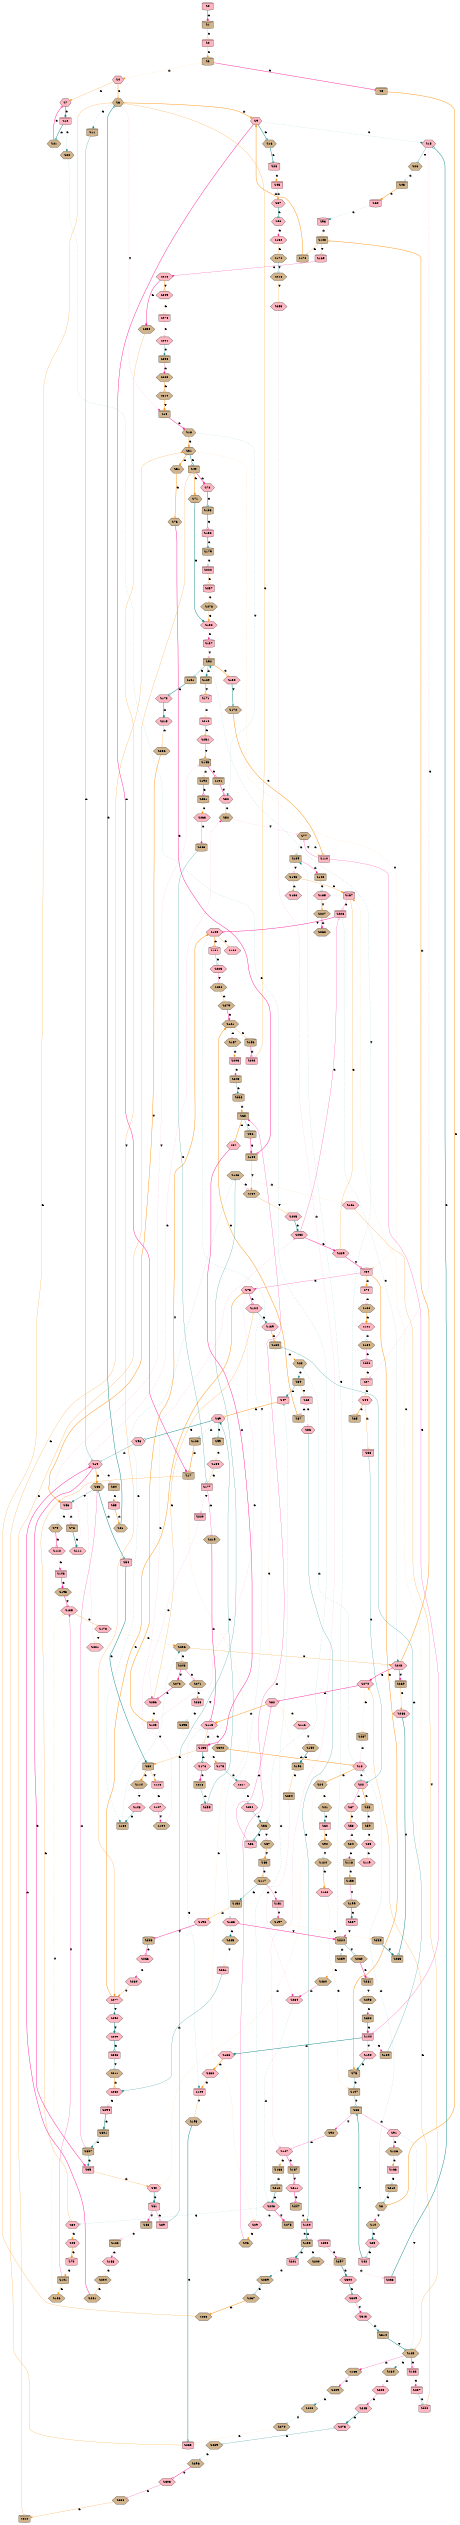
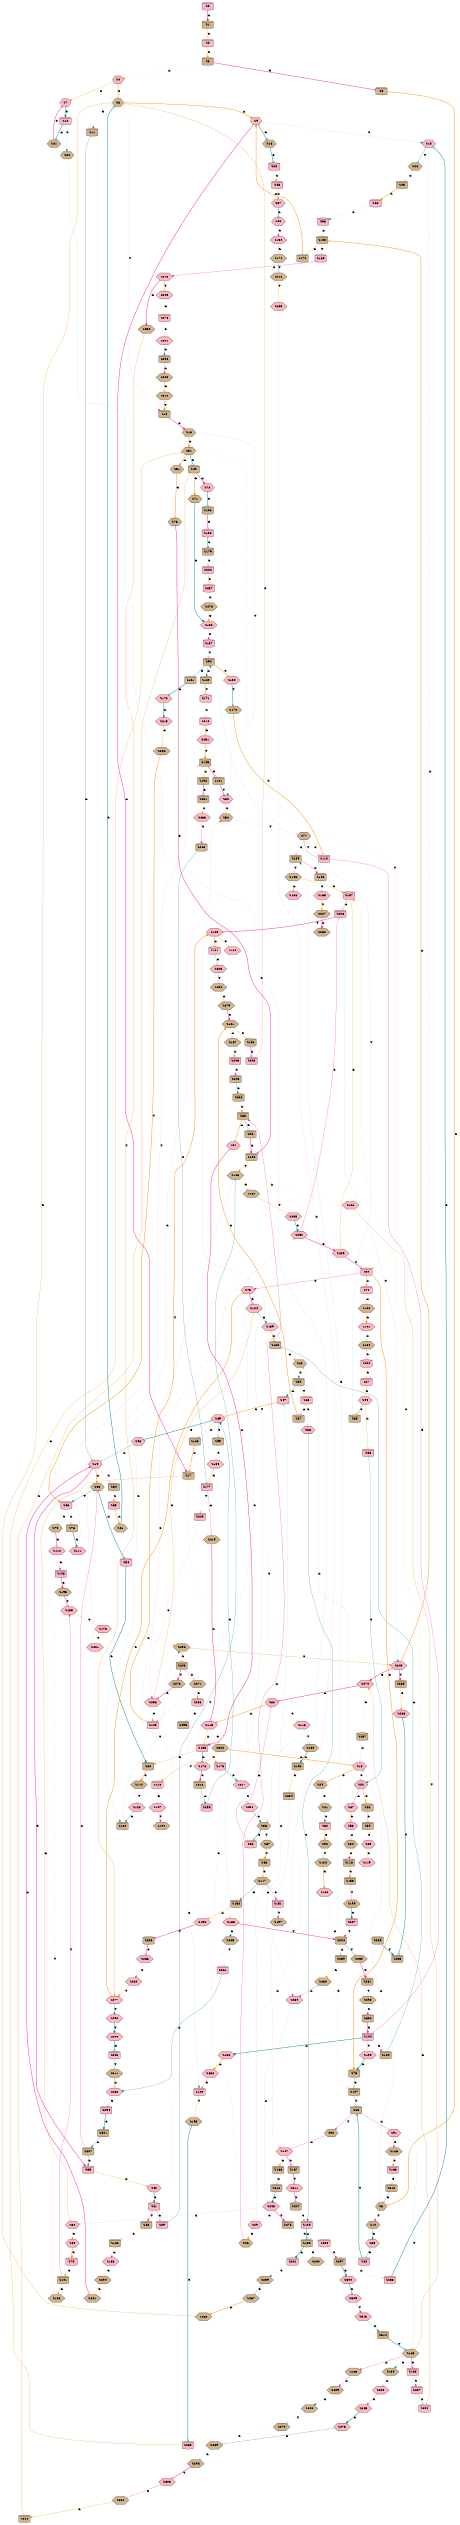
edge "S108" -> "S159": now "S108" -> "S123"
edge "S80" -> "S113": now "S302" -> "S113"
